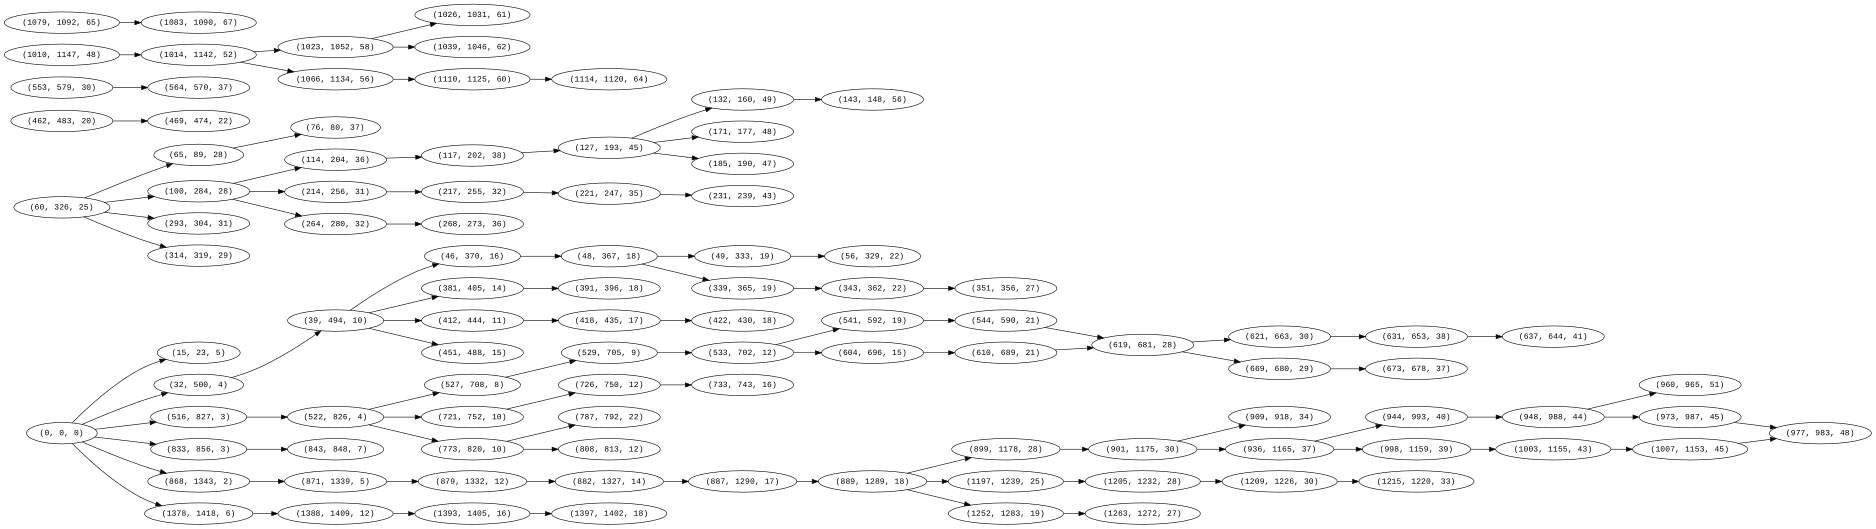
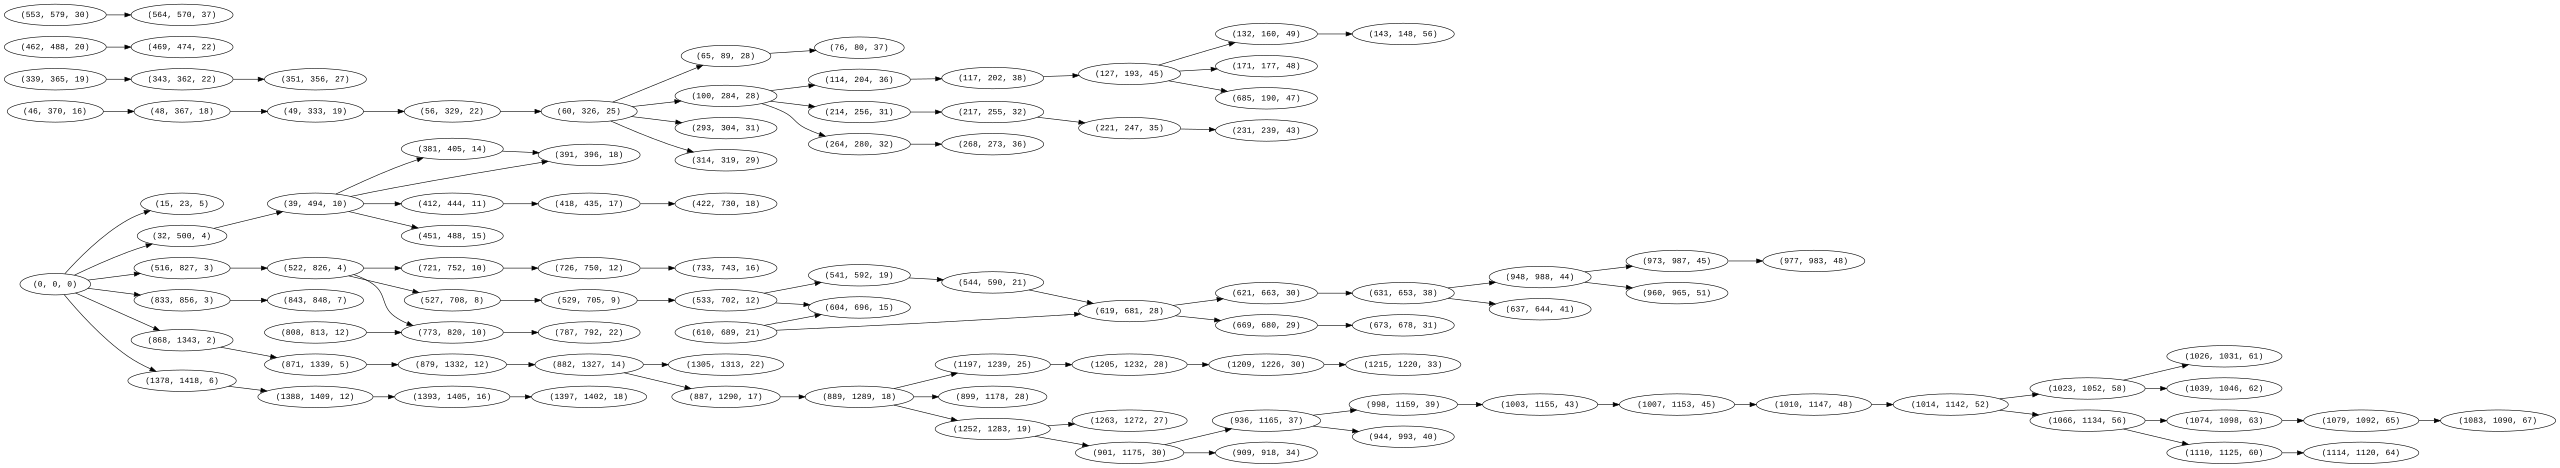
edge "(56, 329, 22)" -> "(60, 326, 25)": added
node "(462, 483, 20)": label "(462, 483, 20)" -> "(462, 488, 20)"
node "(185, 190, 47)": label "(185, 190, 47)" -> "(685, 190, 47)"
edge "(48, 367, 18)" -> "(339, 365, 19)": removed
edge "(39, 494, 10)" -> "(46, 370, 16)": now "(39, 494, 10)" -> "(391, 396, 18)"
node "(422, 430, 18)": label "(422, 430, 18)" -> "(422, 730, 18)"
edge "(604, 696, 15)" -> "(610, 689, 21)": reversed
node "(1305, 1313, 22)": added
node "(673, 678, 37)": label "(673, 678, 37)" -> "(673, 678, 31)"
edge "(944, 993, 40)" -> "(948, 988, 44)": now "(631, 653, 38)" -> "(948, 988, 44)"
node "(1074, 1098, 63)": added
edge "(1007, 1153, 45)" -> "(977, 983, 48)": now "(1007, 1153, 45)" -> "(1010, 1147, 48)"
edge "(773, 820, 10)" -> "(808, 813, 12)": reversed
edge "(899, 1178, 28)" -> "(901, 1175, 30)": now "(1252, 1283, 19)" -> "(901, 1175, 30)"
